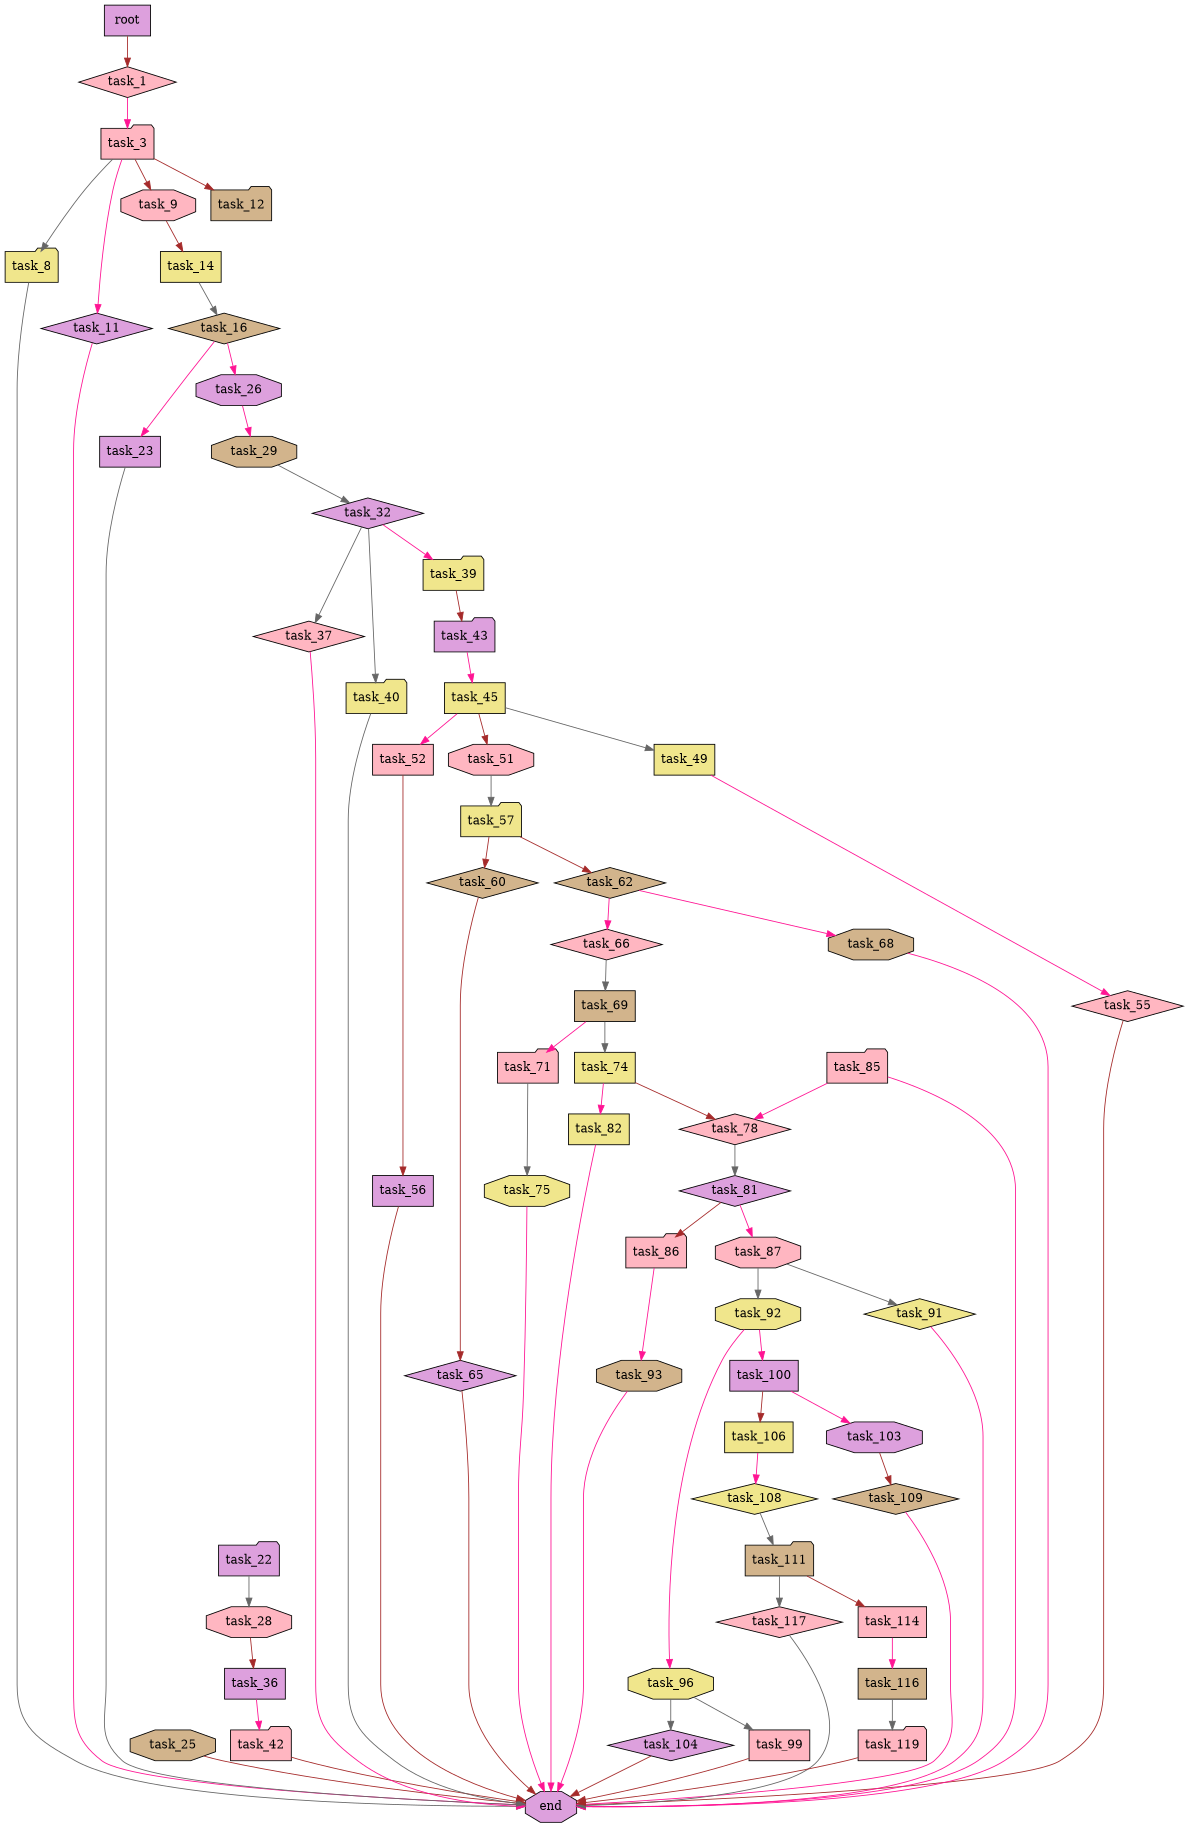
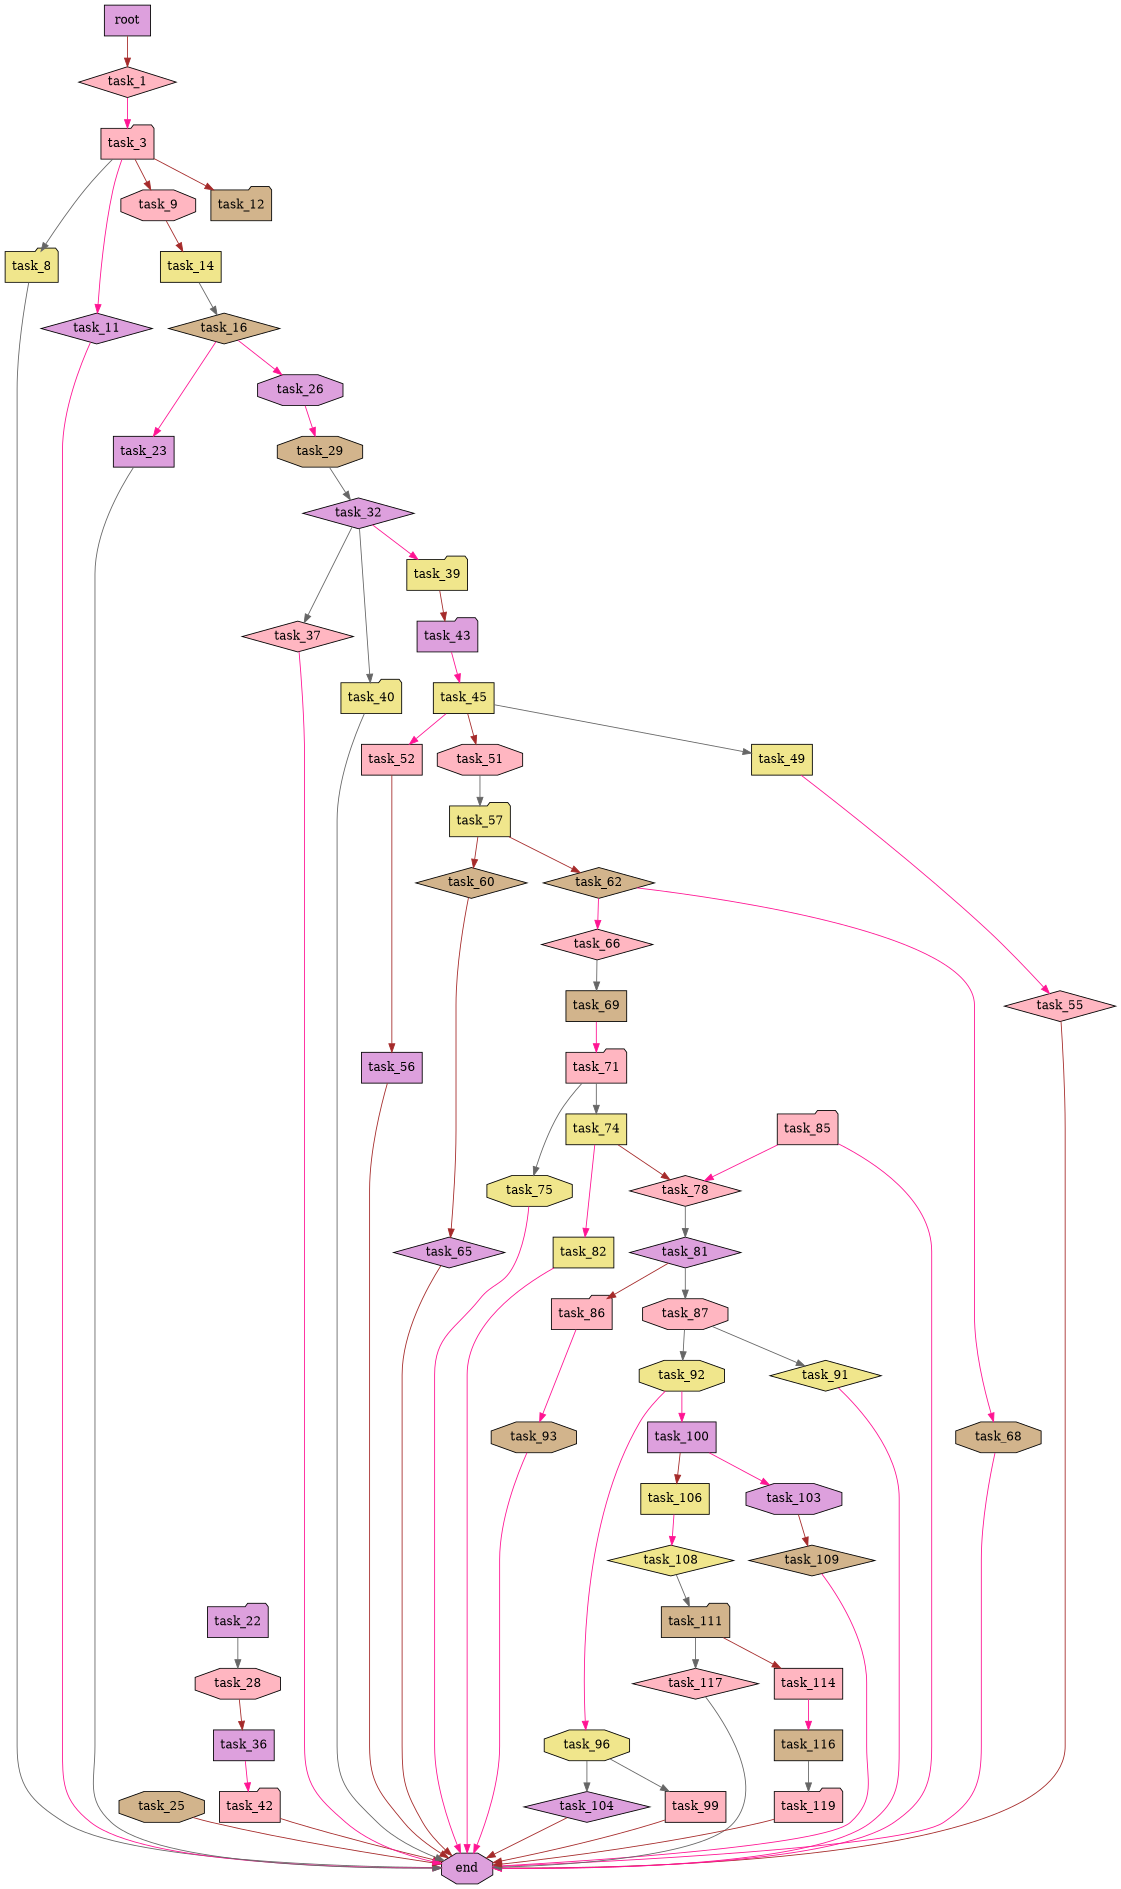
edge "task_69" -> "task_74": now "task_71" -> "task_74"
edge "task_81" -> "task_87": color deeppink -> gray40
